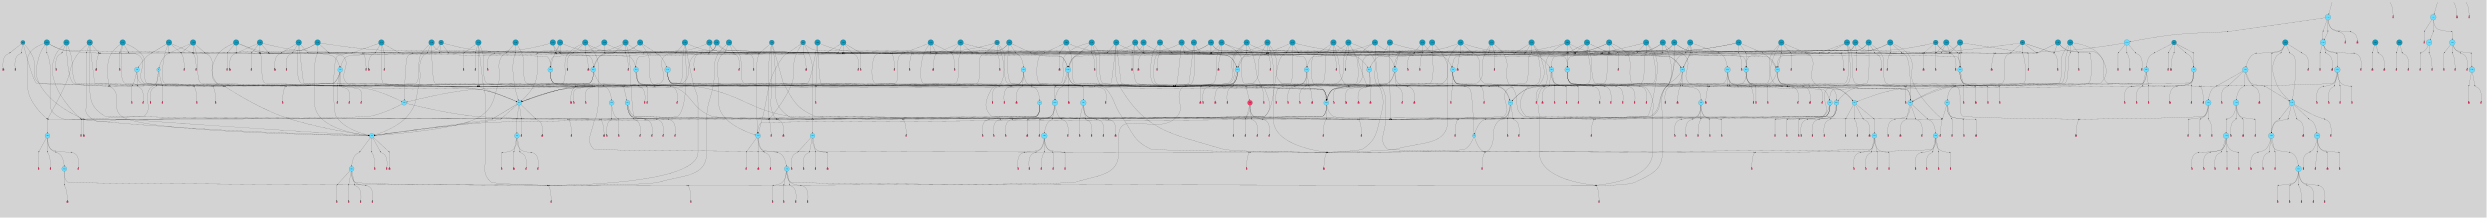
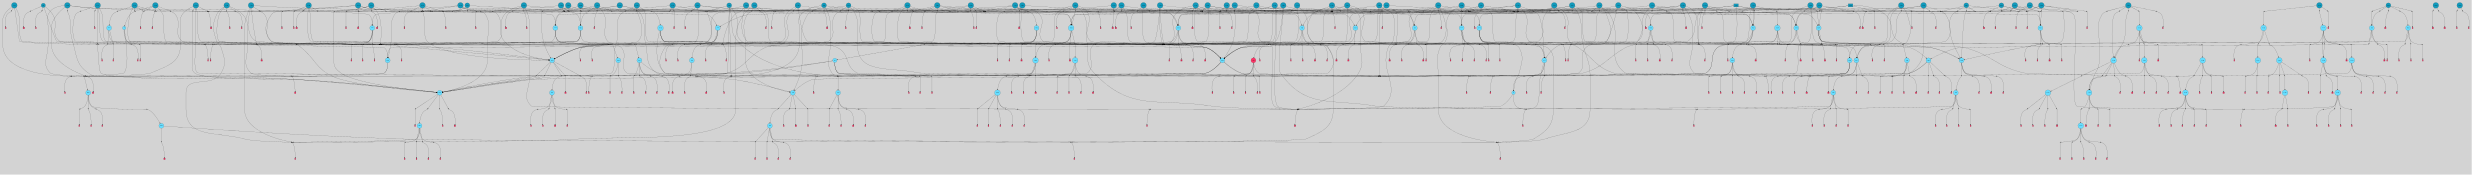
node "T1136": added
node "T1097": shape circle -> box
node "T1164": shape circle -> box
node "T920": added
